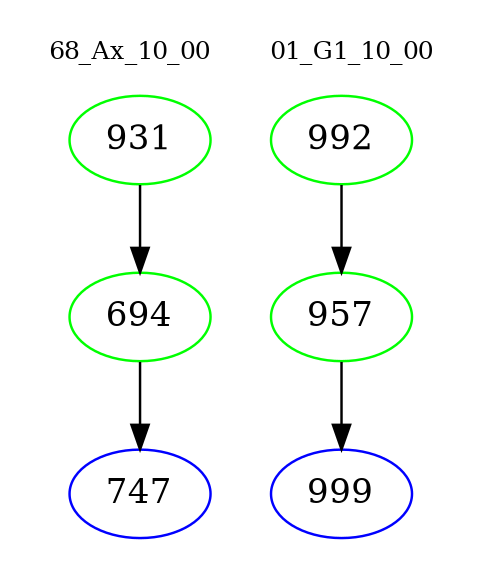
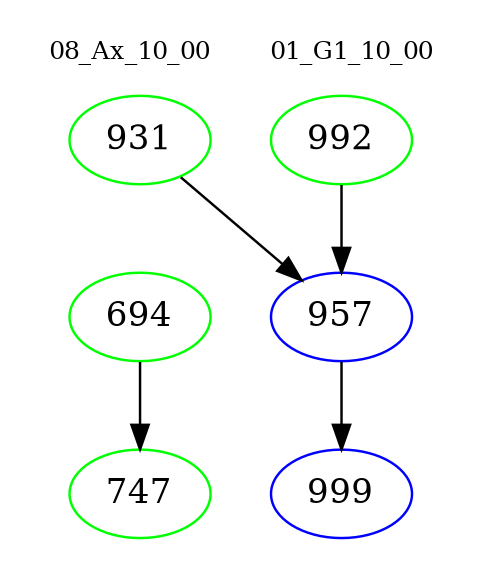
cluster "68_Ax_10_00": label "68_Ax_10_00" -> "08_Ax_10_00"
edge "931" -> "694": now "931" -> "957"
node "957": color green -> blue
node "747": color blue -> green
